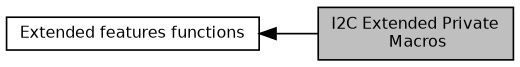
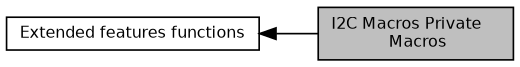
node "I2C Extended Private Macros": label "I2C Extended Private Macros" -> "I2C Macros Private Macros"
